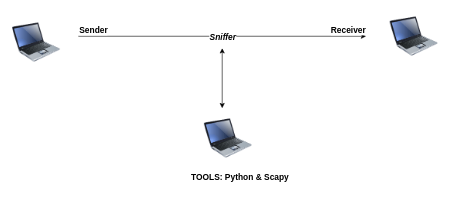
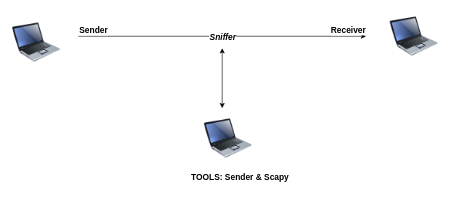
node "TOOLS: Python & Scapy": label "TOOLS: Python & Scapy" -> "TOOLS: Sender & Scapy"
